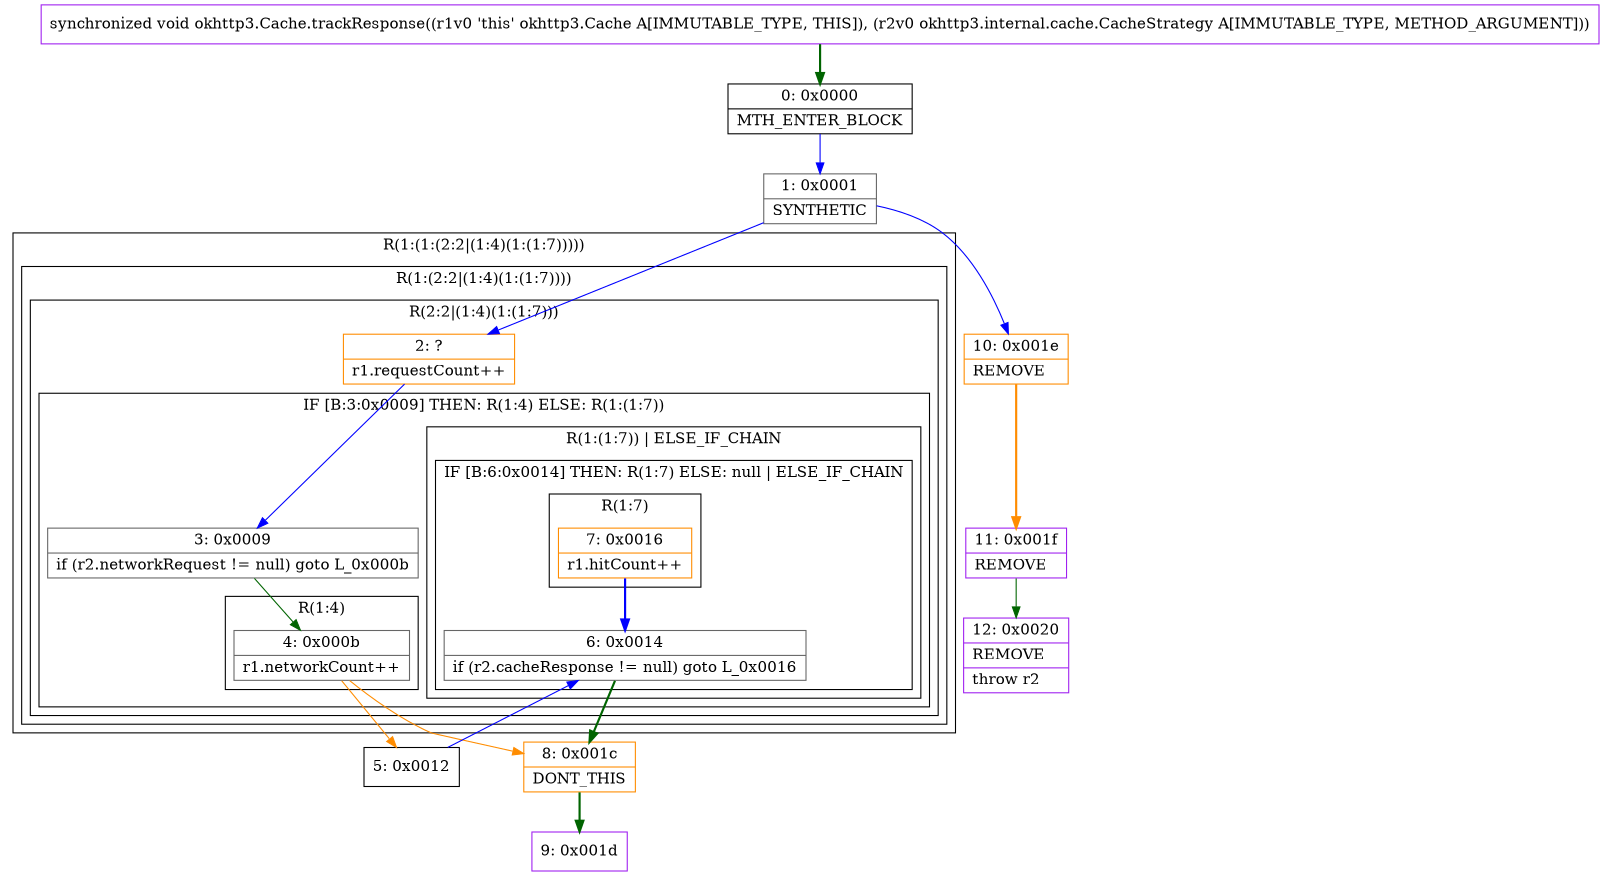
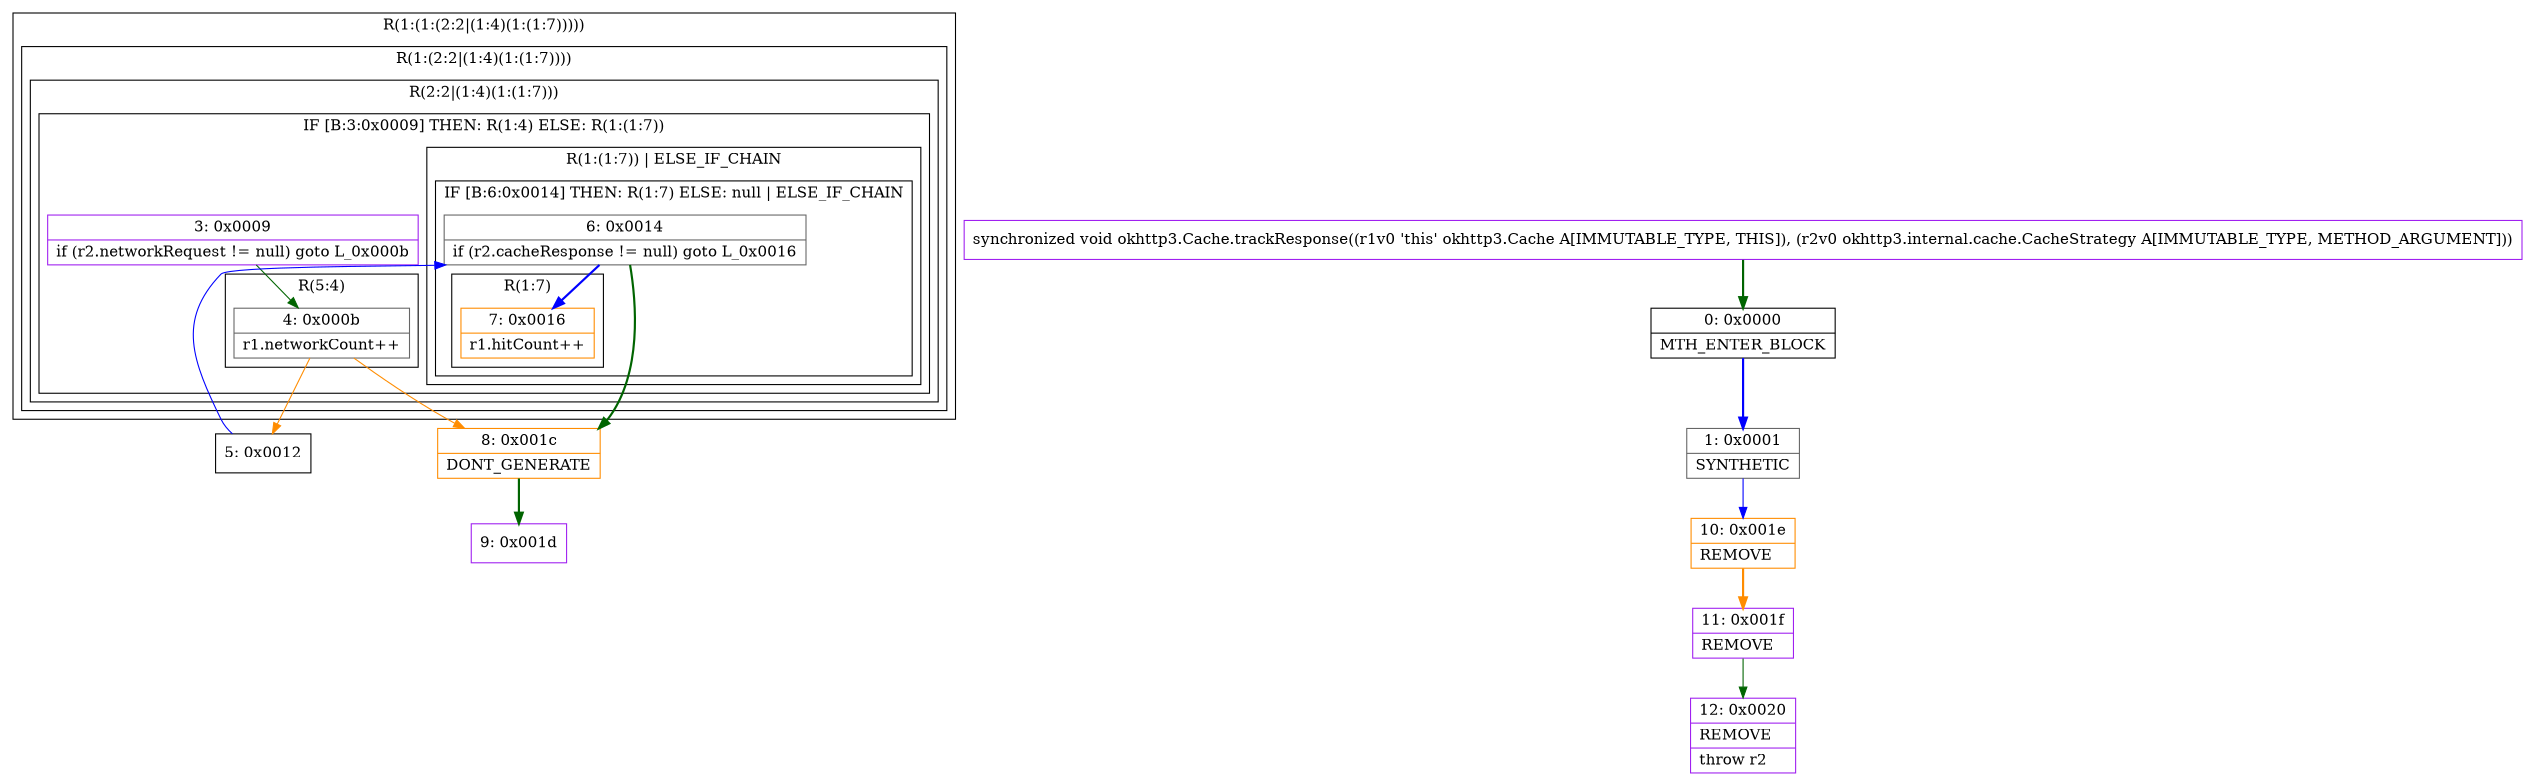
edge "0: 0x0000" -> "1: 0x0001": style solid -> bold
node "2: ?": removed
node "3: 0x0009": color gray40 -> purple
edge "7: 0x0016" -> "6: 0x0014": reversed
cluster "R(1:4)": label "R(1:4)" -> "R(5:4)"
node "8: 0x001c": text "DONT_THIS" -> "DONT_GENERATE"
